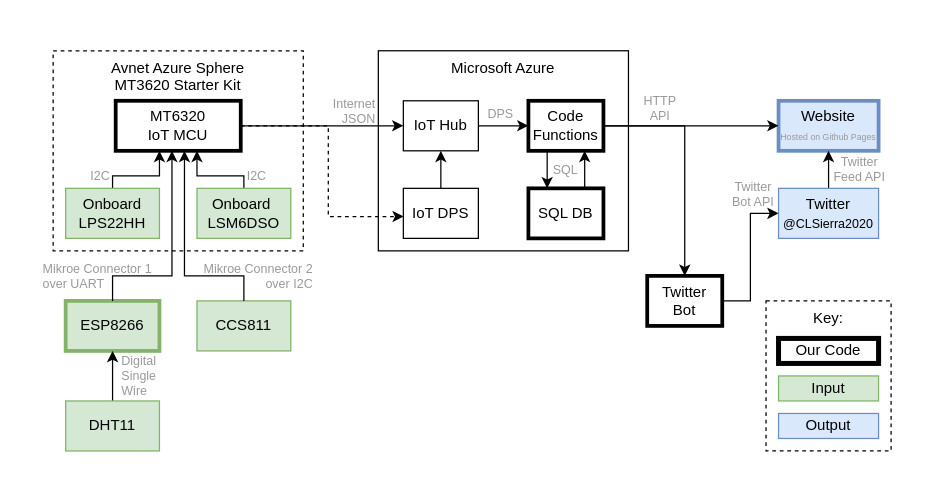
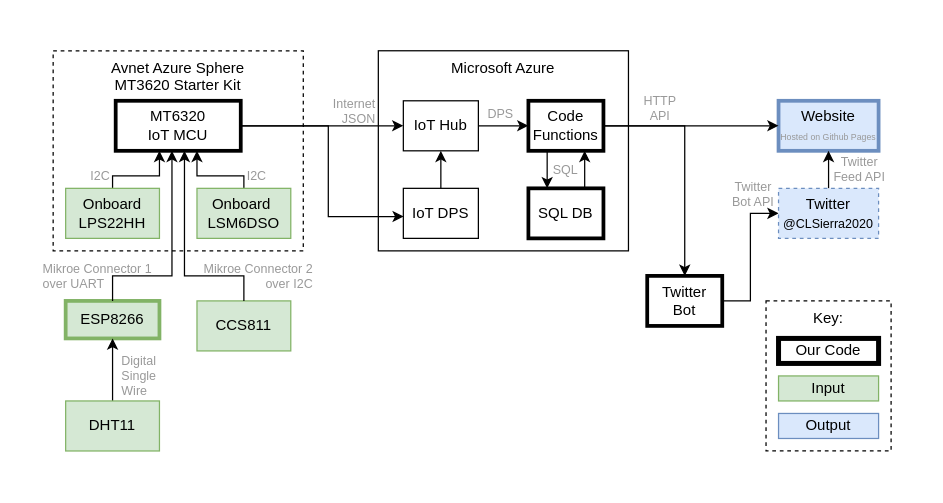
edge "MT6320 IoT MCU" -> "IoT DPS": style dashed -> solid
node "Twitter @CLSierra2020": style solid -> dashed
node "ESP8266": size 94x50 -> 94x38
